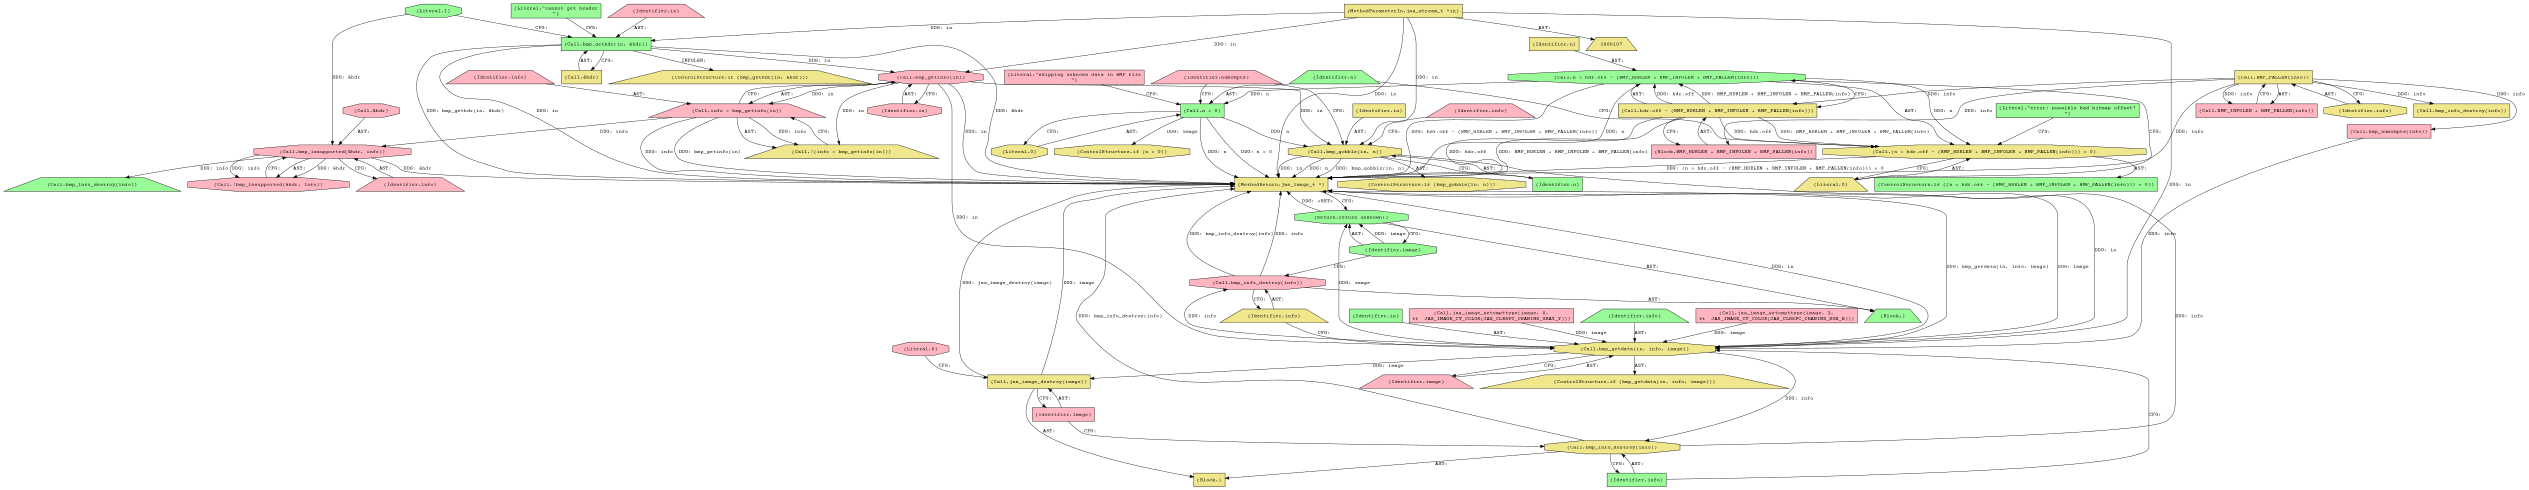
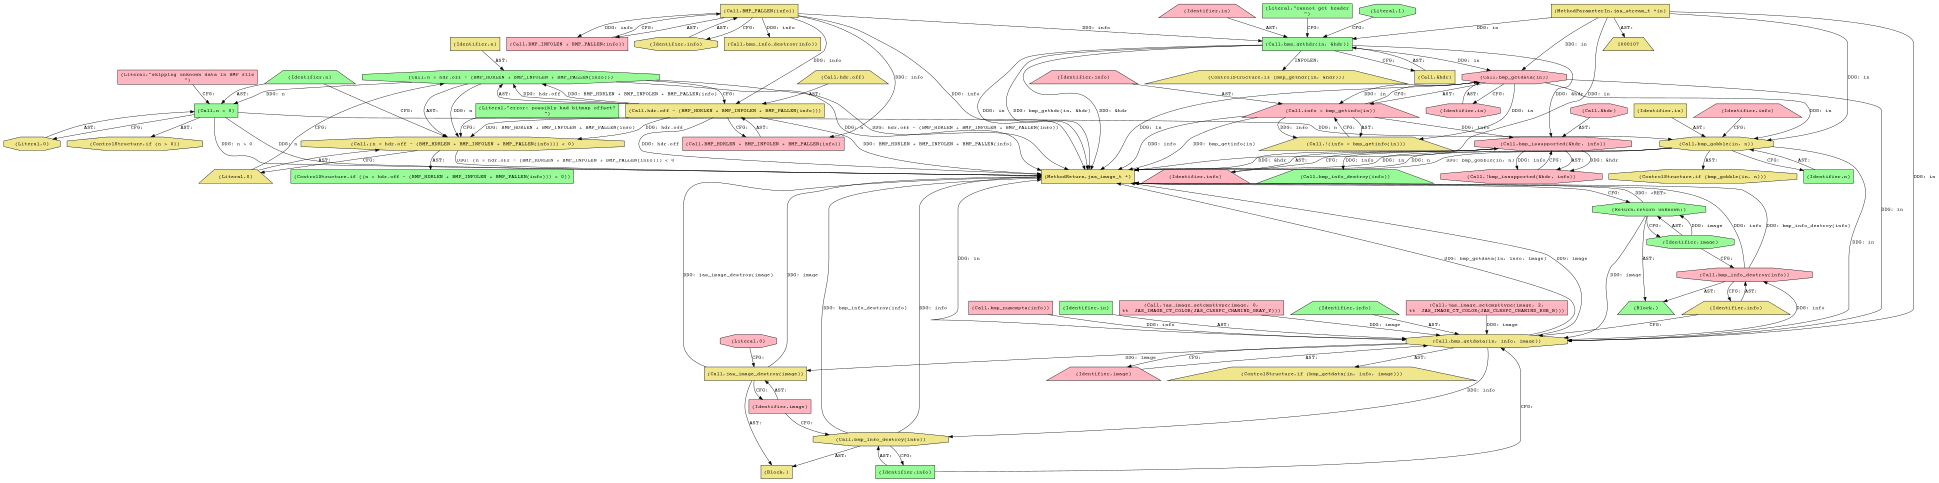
edge "(Literal,1)" -> "(Call,bmp_issupported(&hdr, info))": now "(Call,bmp_gethdr(in, &hdr))" -> "(Call,bmp_issupported(&hdr, info))"
node "(Call,hdr.off)": added
node "(Call,bmp_getinfo(in))": label "(Call,bmp_getinfo(in))" -> "(Call,bmp_getdata(in))"
node "(Identifier,numcmpts)": removed
edge "(Call,BMP_PALLEN(info))" -> "(Call,bmp_numcmpts(info))": now "(Call,BMP_PALLEN(info))" -> "(Call,bmp_gethdr(in, &hdr))"
edge "(Call,n > 0)" -> "(ControlStructure,if (n > 0))": label "DDG: image" -> "AST: "
node "(Block,BMP_HDRLEN + BMP_INFOLEN + BMP_PALLEN(info))": label "(Block,BMP_HDRLEN + BMP_INFOLEN + BMP_PALLEN(info))" -> "(Call,BMP_HDRLEN + BMP_INFOLEN + BMP_PALLEN(info))"
edge "(Call,bmp_getdata(in, info, image))" -> "(Return,return unknown;)": reversed
